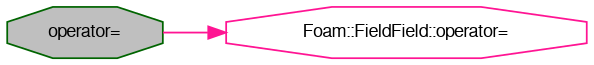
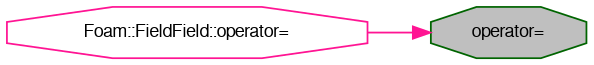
edge "operator=" -> "Foam::FieldField::operator=": reversed
